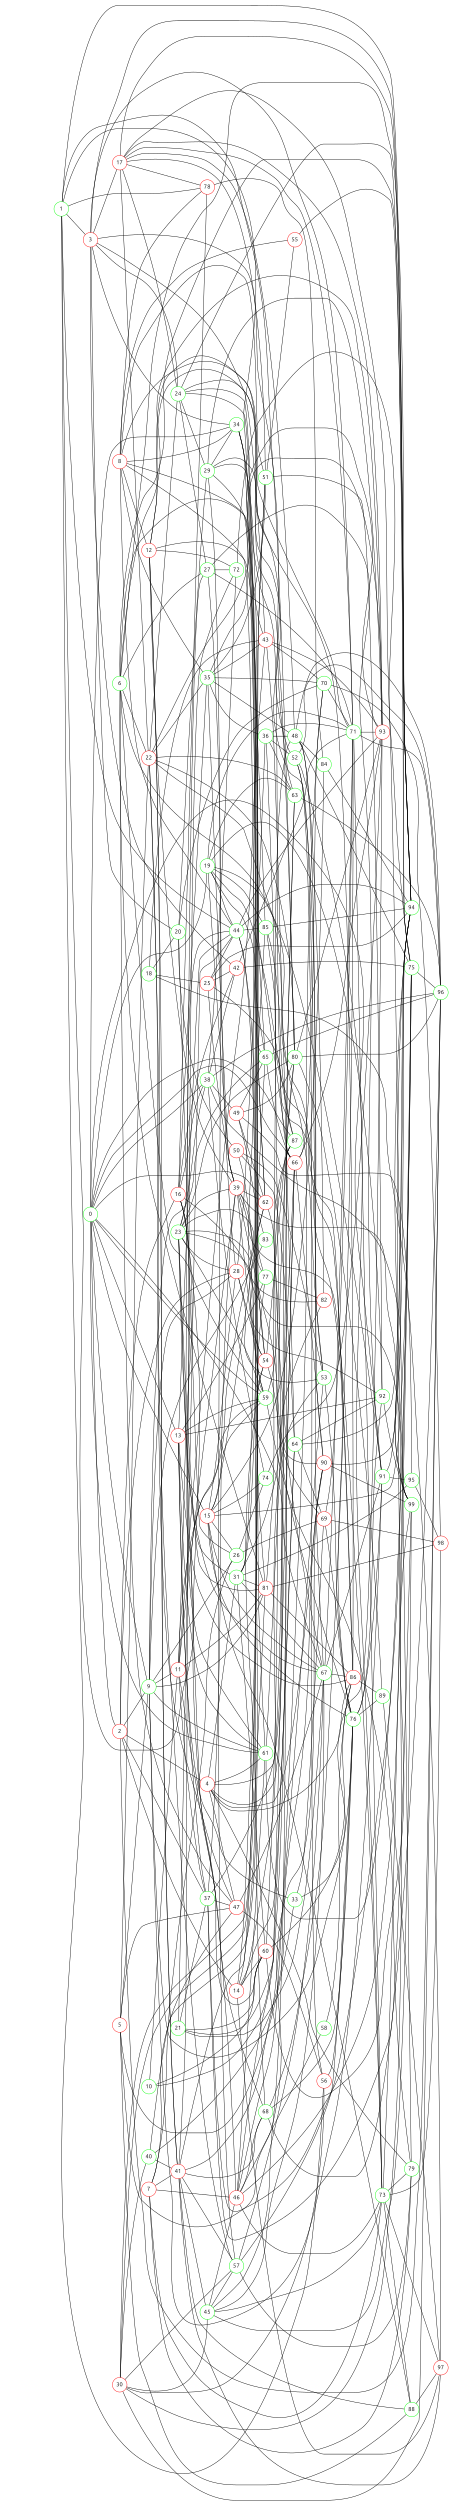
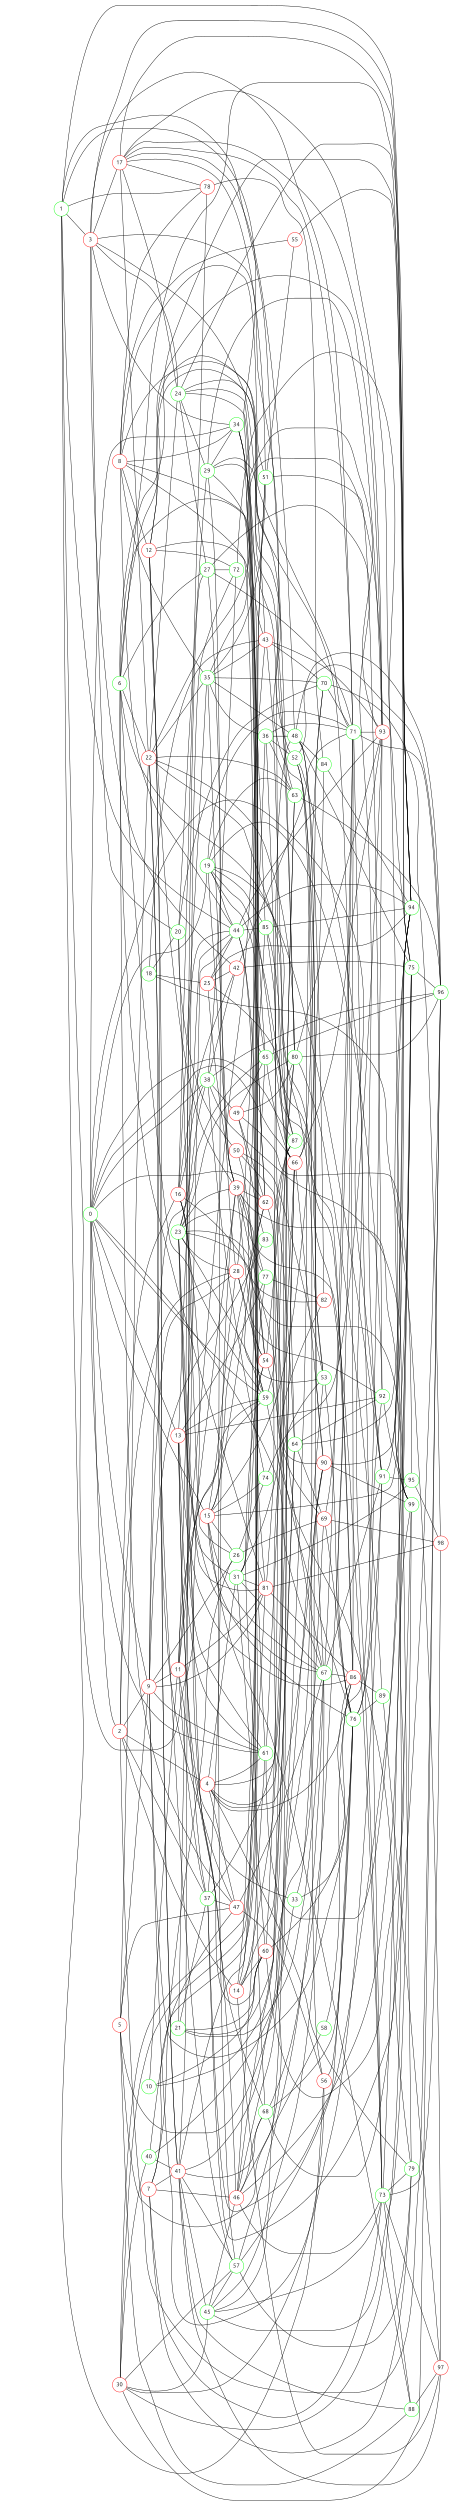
node "9": color green -> red
